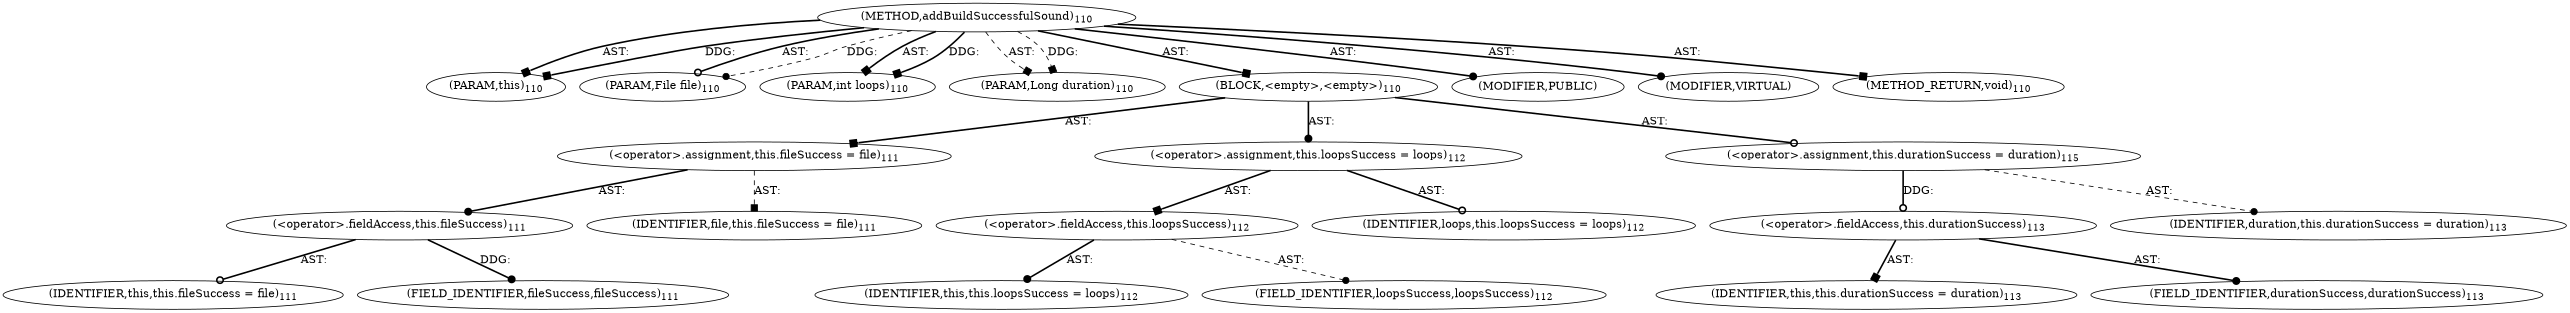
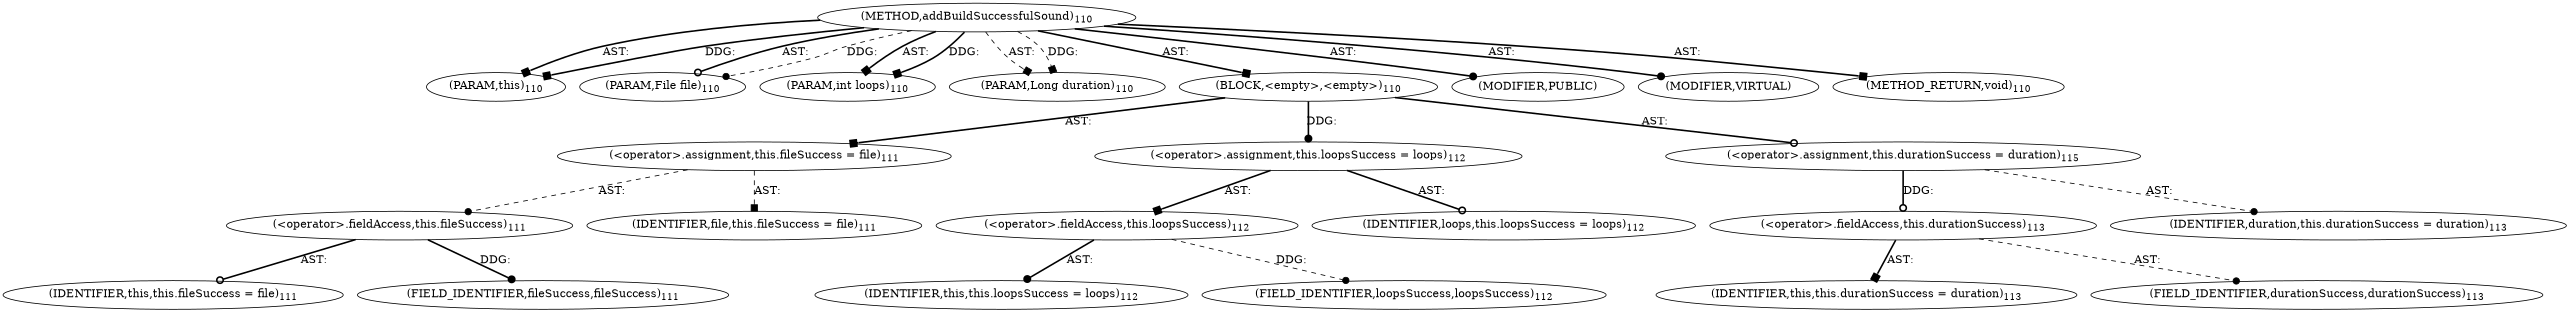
edge "(BLOCK,<empty>,<empty>)" -> "(<operator>.assignment,this.loopsSuccess = loops)": label "AST: " -> "DDG: "
edge "(<operator>.assignment,this.fileSuccess = file)" -> "(<operator>.fieldAccess,this.fileSuccess)": style bold -> dashed
edge "(<operator>.fieldAccess,this.loopsSuccess)" -> "(FIELD_IDENTIFIER,loopsSuccess,loopsSuccess)": label "AST: " -> "DDG: "
edge "(<operator>.fieldAccess,this.durationSuccess)" -> "(FIELD_IDENTIFIER,durationSuccess,durationSuccess)": style bold -> dashed
